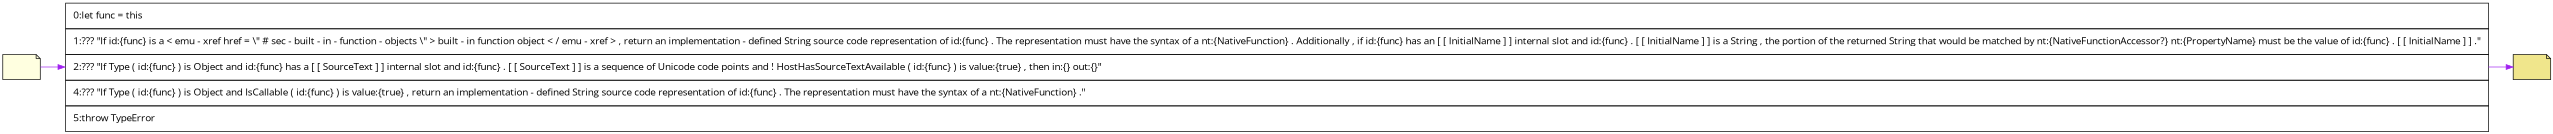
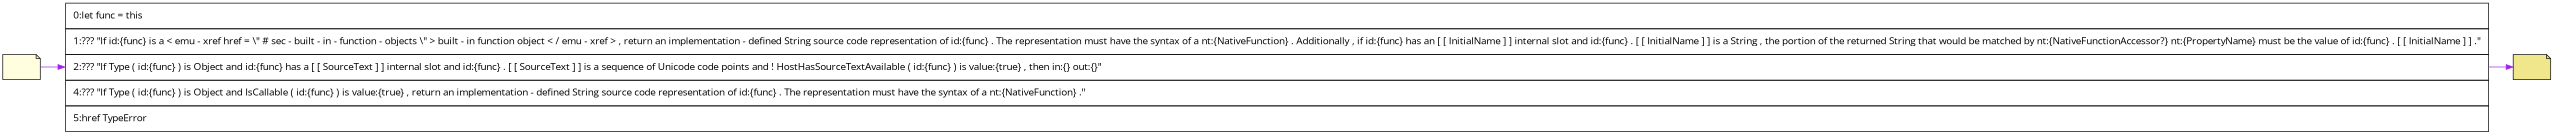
node "0:let func = this": text "5:throw TypeError" -> "5:href TypeError"
